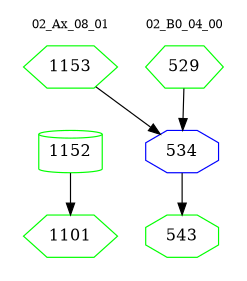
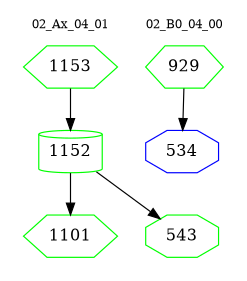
cluster "02_Ax_08_01": label "02_Ax_08_01" -> "02_Ax_04_01"
node "529": label "529" -> "929"
edge "1153" -> "534": now "1153" -> "1152"
edge "534" -> "543": now "1152" -> "543"
